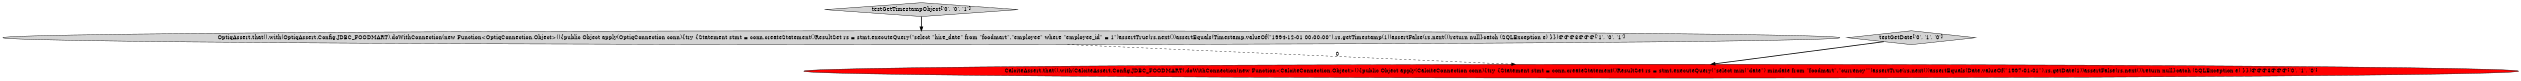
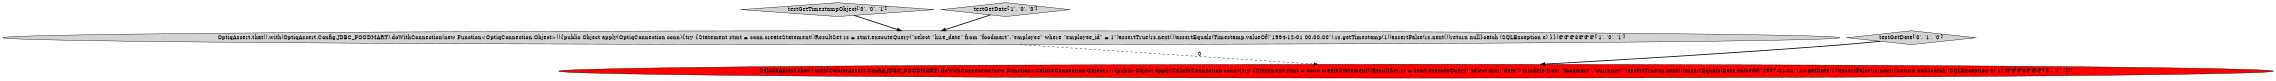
node "testGetDate['1', '0', '0']": added
